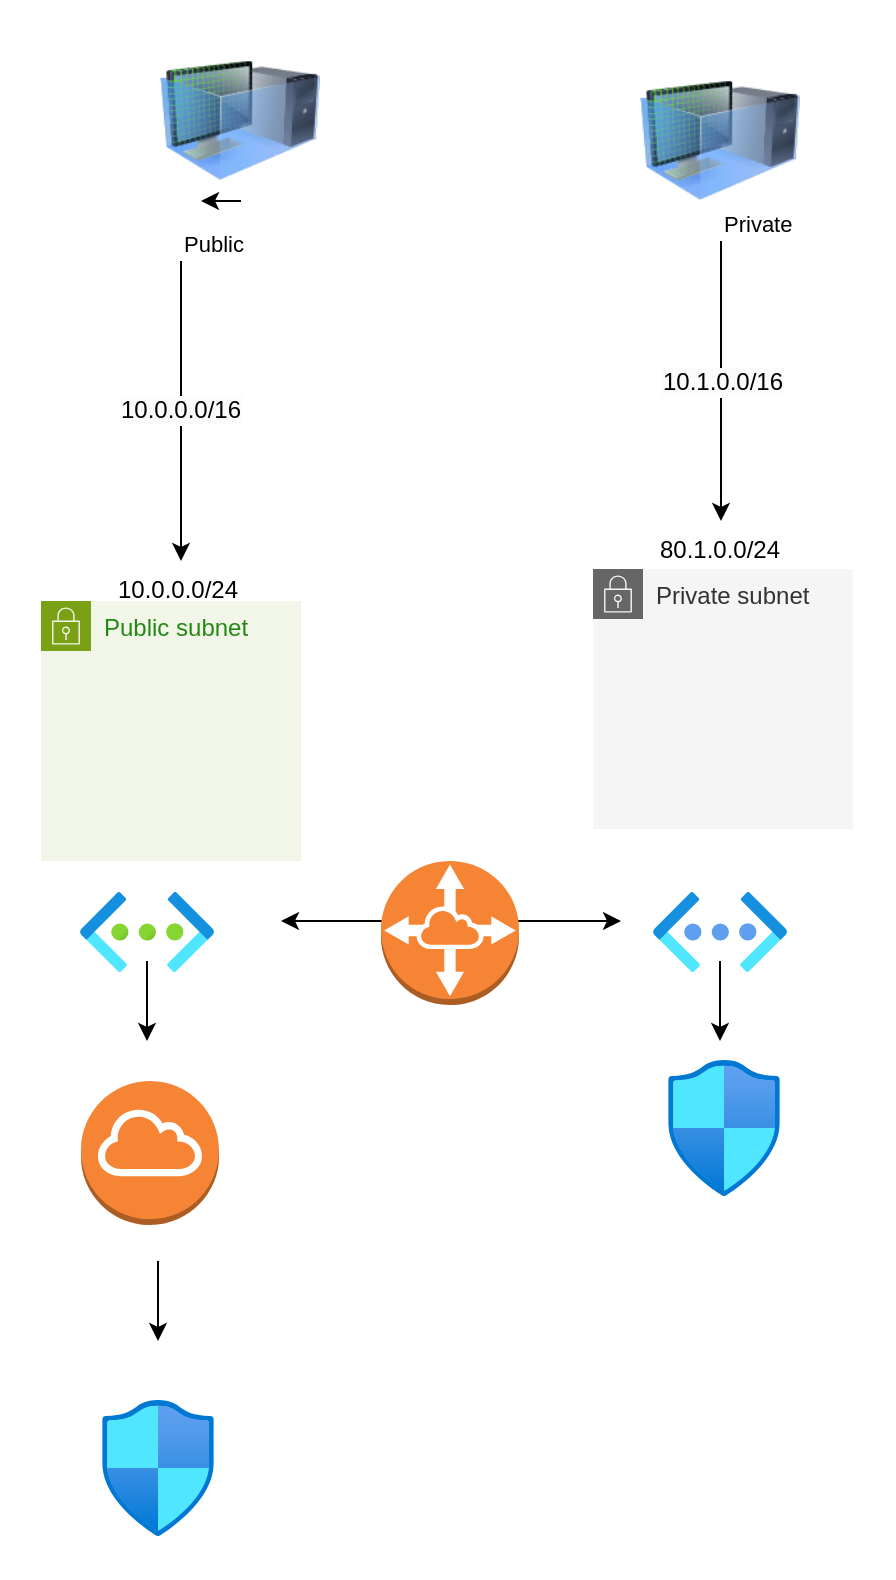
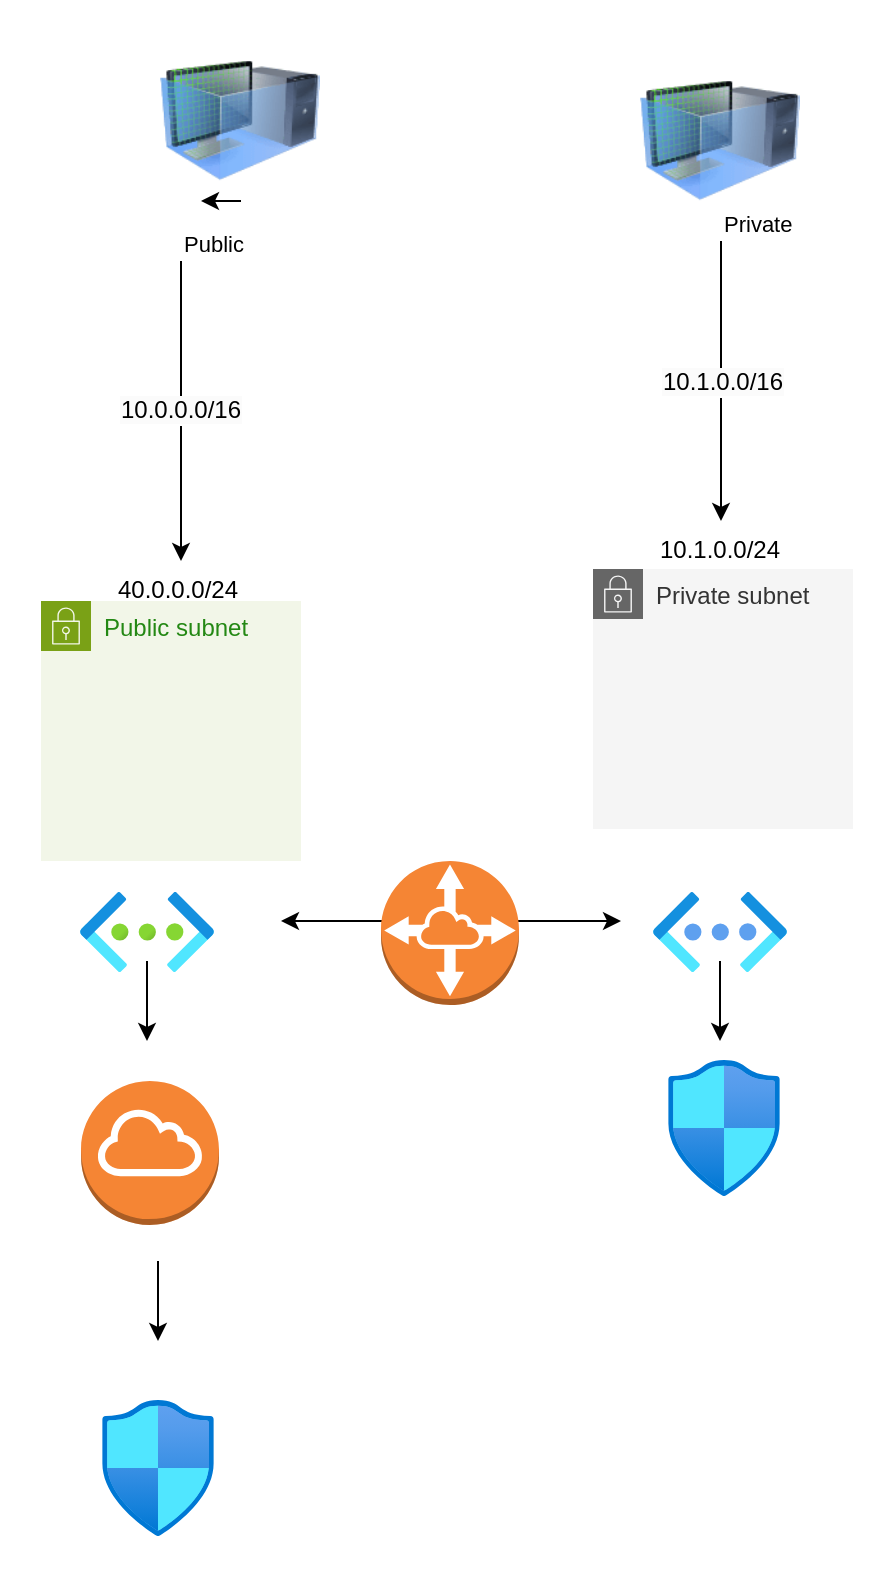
node "80.1.0.0/24": label "80.1.0.0/24" -> "10.1.0.0/24"
node "10.0.0.0/24": label "10.0.0.0/24" -> "40.0.0.0/24"
